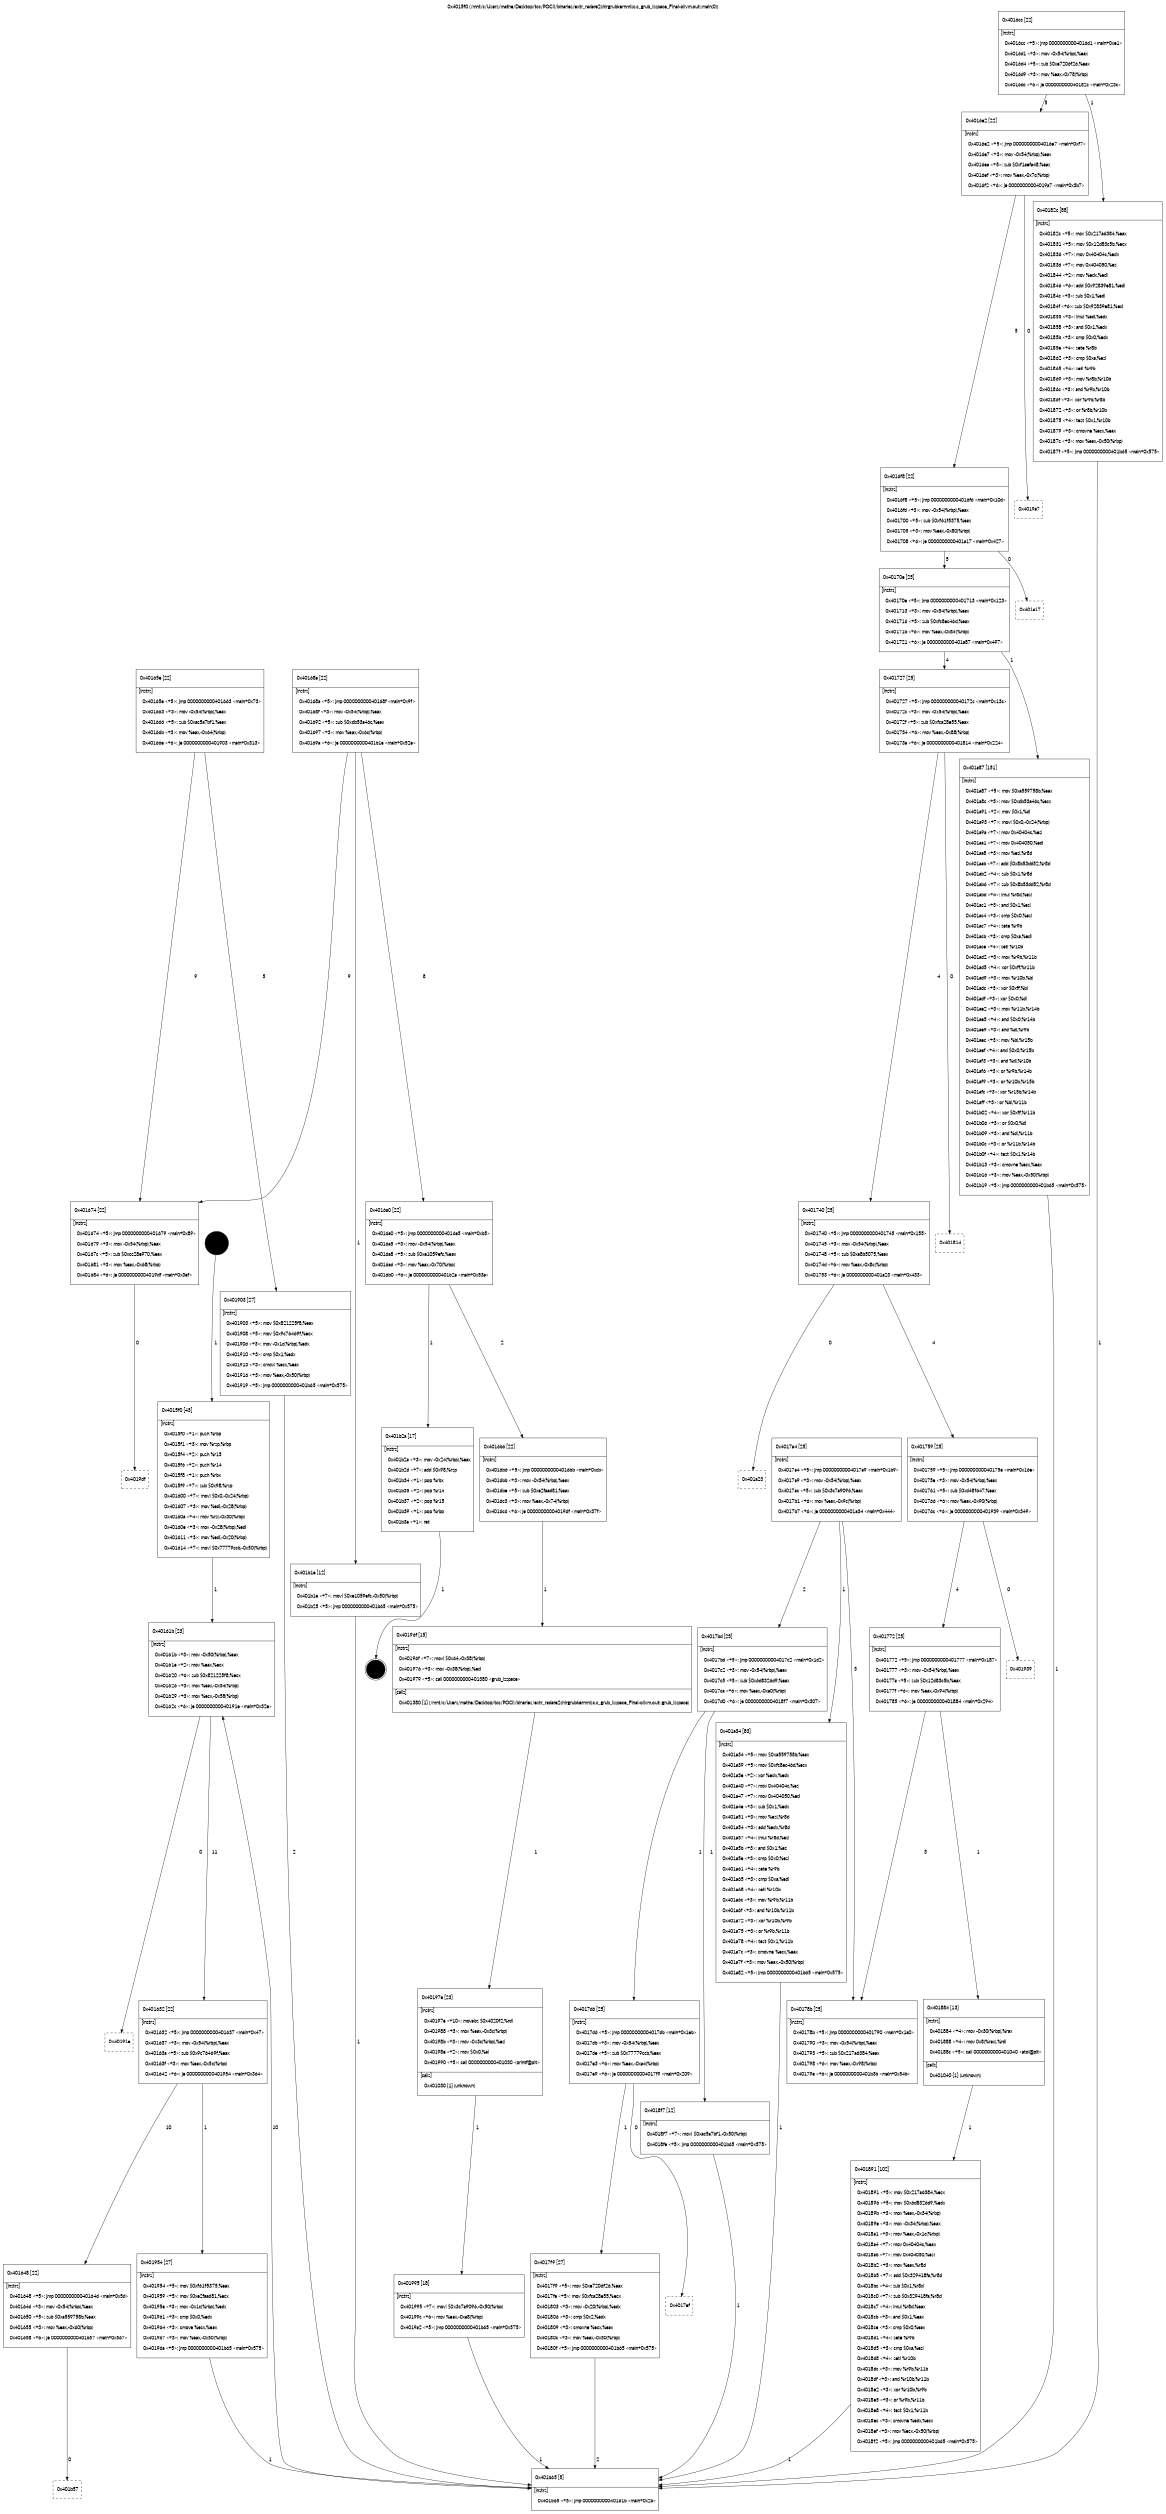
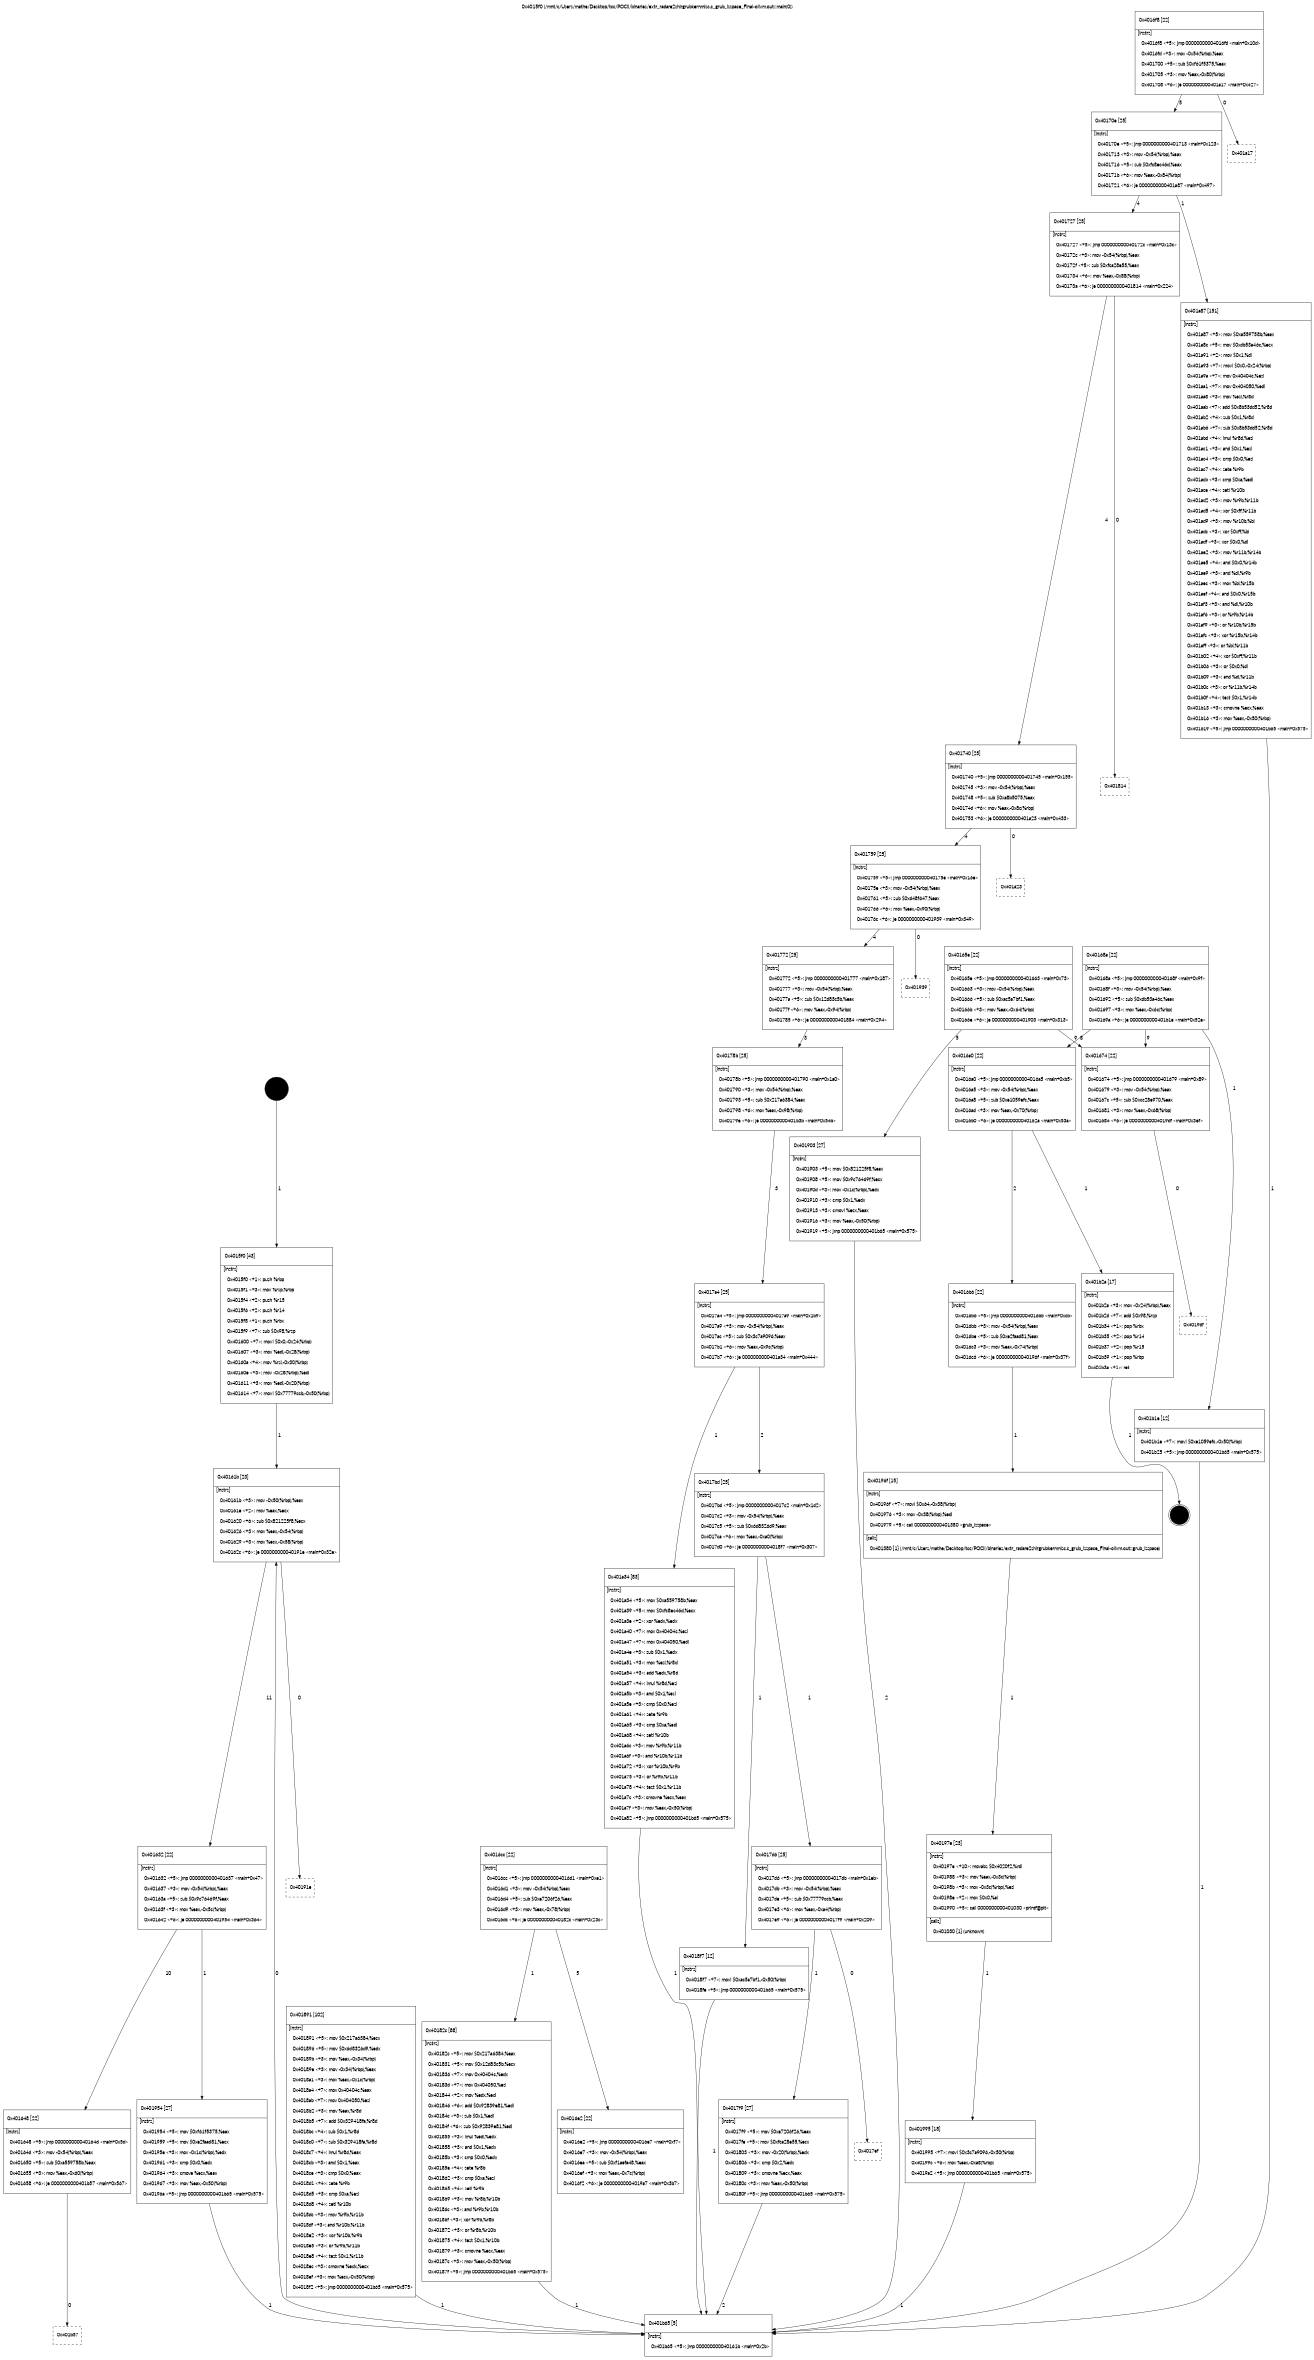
edge "0x4016e2 [22]" -> "0x4016f8 [22]": removed, label "5"
node "0x4019a7": removed
edge "0x4017a4 [25]" -> "0x40178b [25]": reversed
node "0x401884 [13]": removed
edge "0x401b65 [5]" -> "0x40161b [23]": label " 10" -> " 0"
